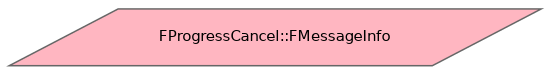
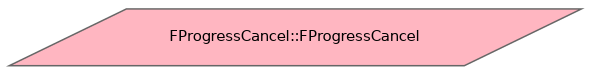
node "FProgressCancel::FMessageInfo": label "FProgressCancel::FMessageInfo" -> "FProgressCancel::FProgressCancel"
